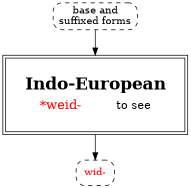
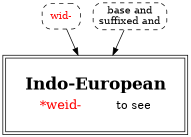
node "base and": text "suffixed forms" -> "suffixed and"
edge "Indo-European" -> "wid-": reversed
